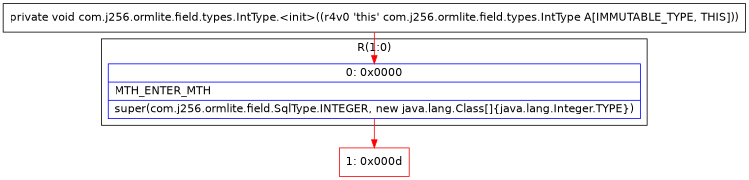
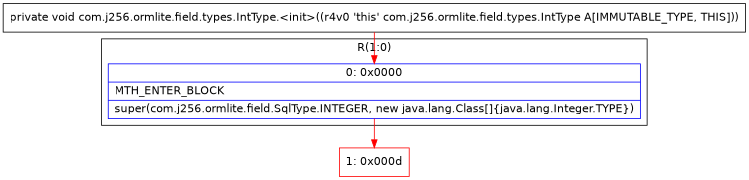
node "0: 0x0000": text "MTH_ENTER_MTH" -> "MTH_ENTER_BLOCK"
